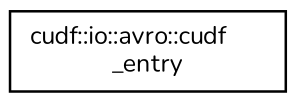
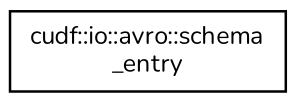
node "cudf::io::avro::cudf _entry": label "cudf::io::avro::cudf _entry" -> "cudf::io::avro::schema _entry"
